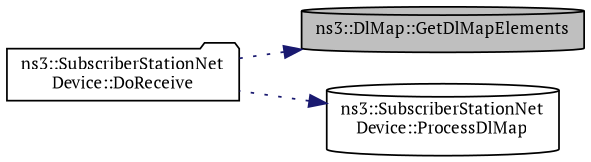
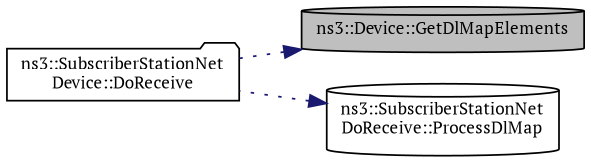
node "ns3::DlMap::GetDlMapElements": label "ns3::DlMap::GetDlMapElements" -> "ns3::Device::GetDlMapElements"
node "ns3::SubscriberStationNet Device::ProcessDlMap": label "ns3::SubscriberStationNet Device::ProcessDlMap" -> "ns3::SubscriberStationNet DoReceive::ProcessDlMap"
